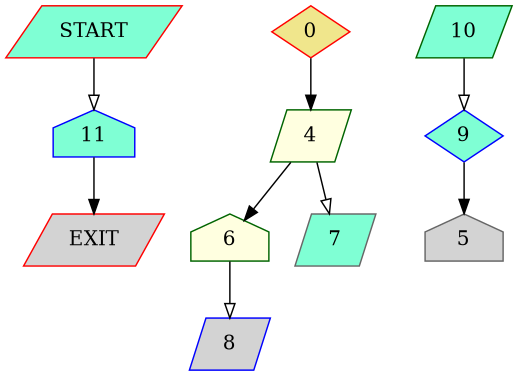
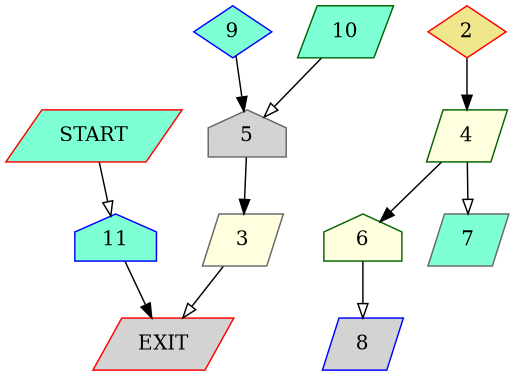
node "0": label "0" -> "2"
edge "10" -> "9": now "10" -> "5"
node "3": added
